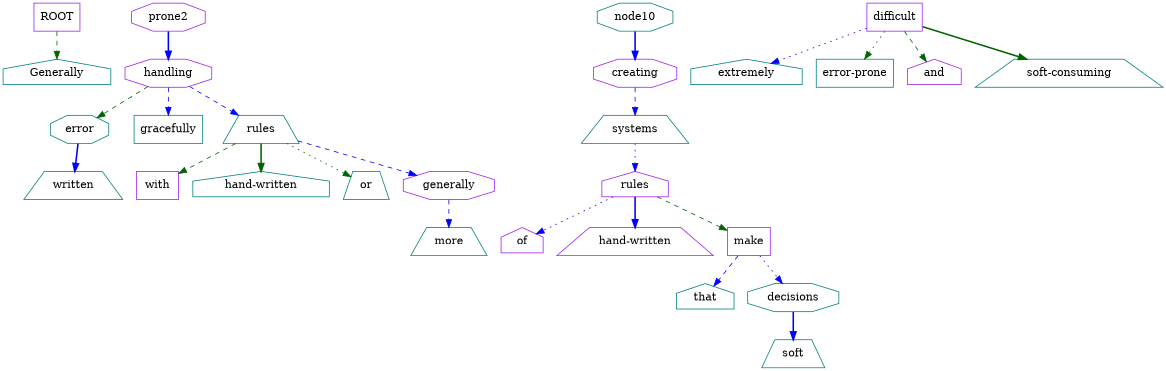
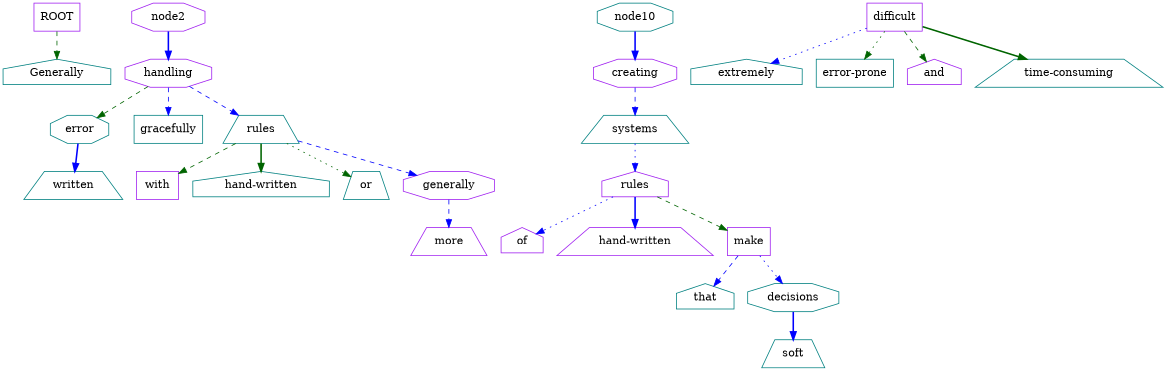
node "prone2": label "prone2" -> "node2"
node "soft-consuming": label "soft-consuming" -> "time-consuming"
node "more": color teal -> purple
